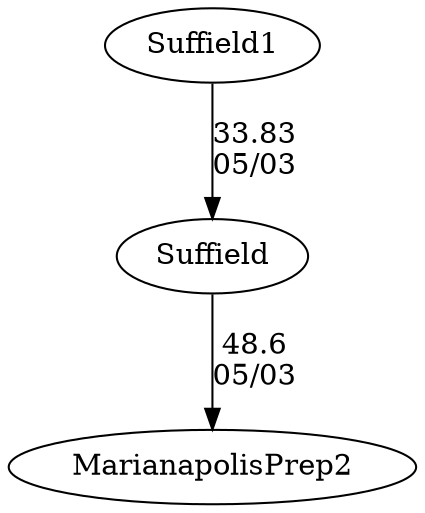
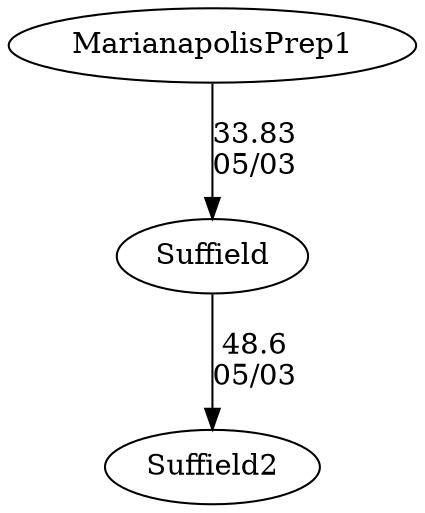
node "Suffield1": label "Suffield1" -> "MarianapolisPrep1"
node "MarianapolisPrep2": label "MarianapolisPrep2" -> "Suffield2"
